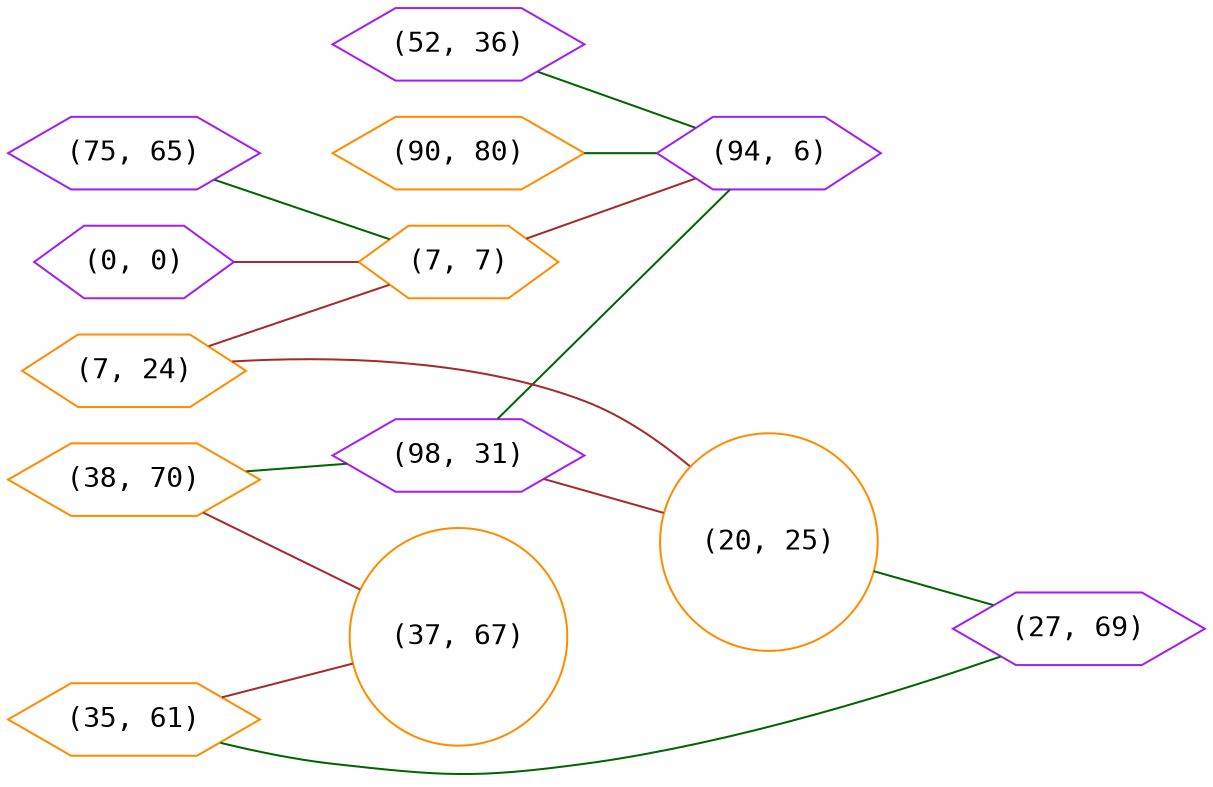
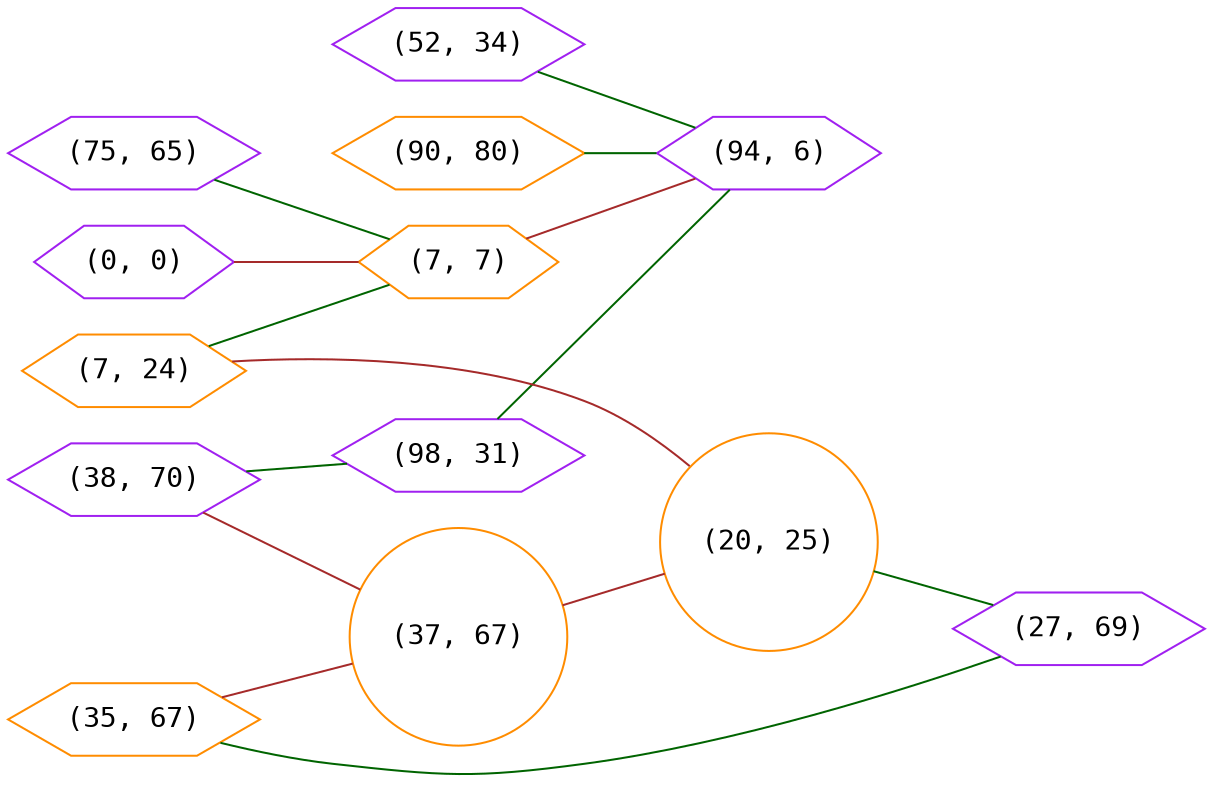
node "(52, 36)": label "(52, 36)" -> "(52, 34)"
edge "(7, 7)" -- "(7, 24)": color brown -> darkgreen
node "(38, 70)": color darkorange -> purple
edge "(98, 31)" -- "(20, 25)": now "(37, 67)" -- "(20, 25)"
node "(35, 61)": label "(35, 61)" -> "(35, 67)"
